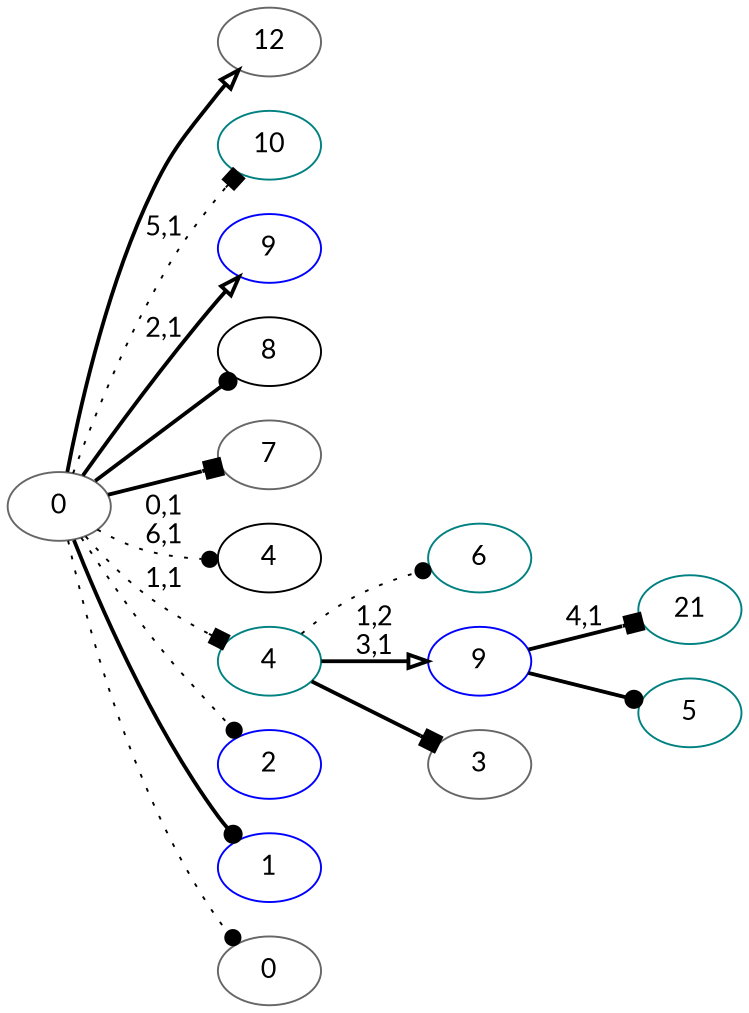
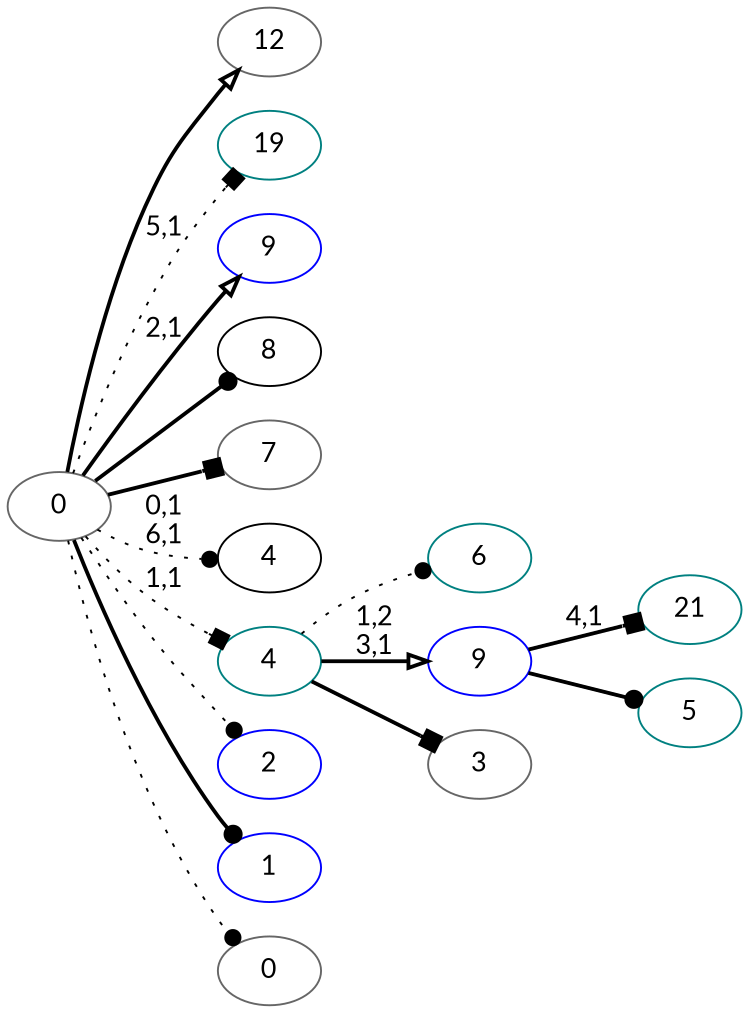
node "10": label "10" -> "19"
